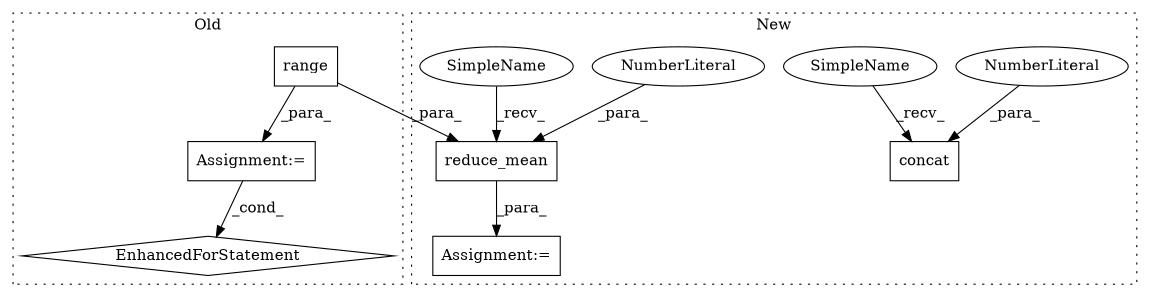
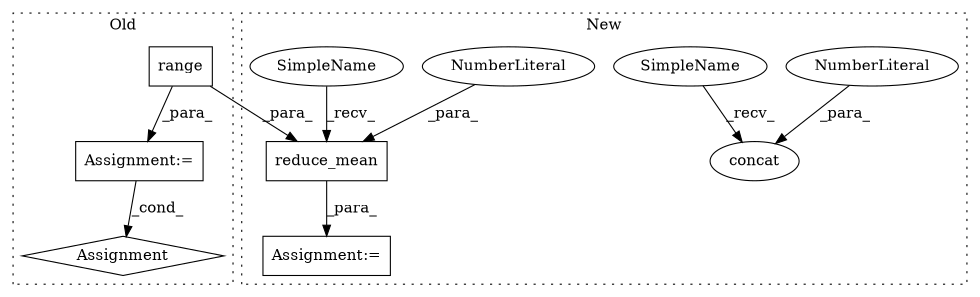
node "concat": shape box -> ellipse
node "EnhancedForStatement": label "EnhancedForStatement" -> "Assignment"
